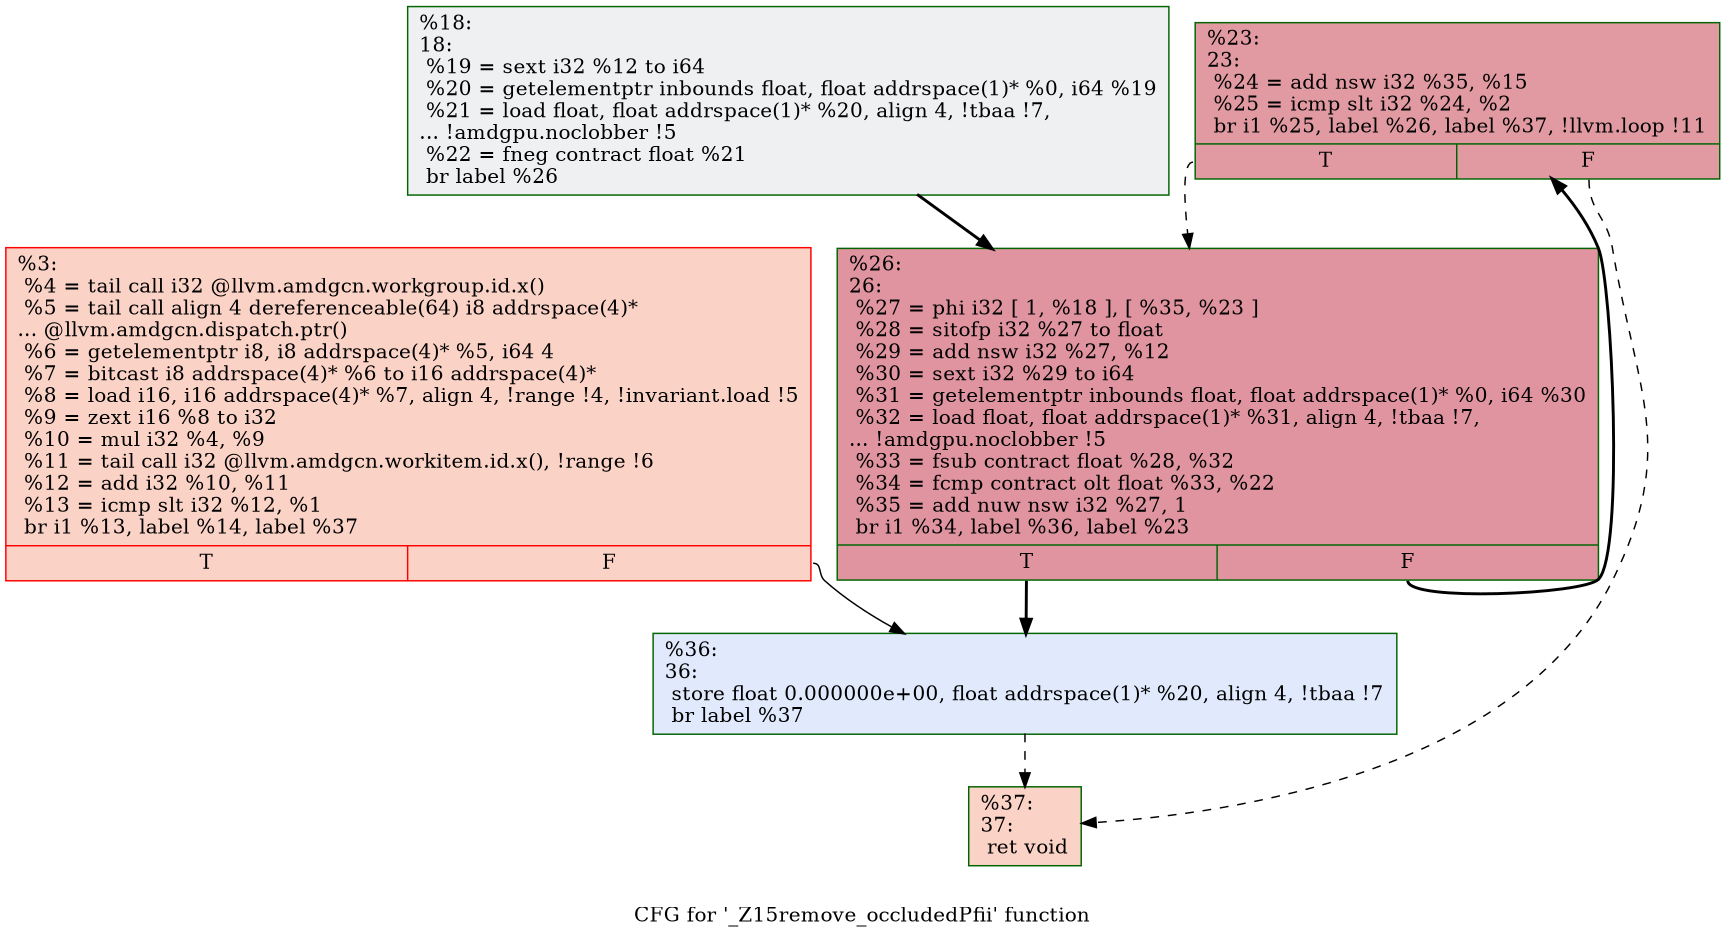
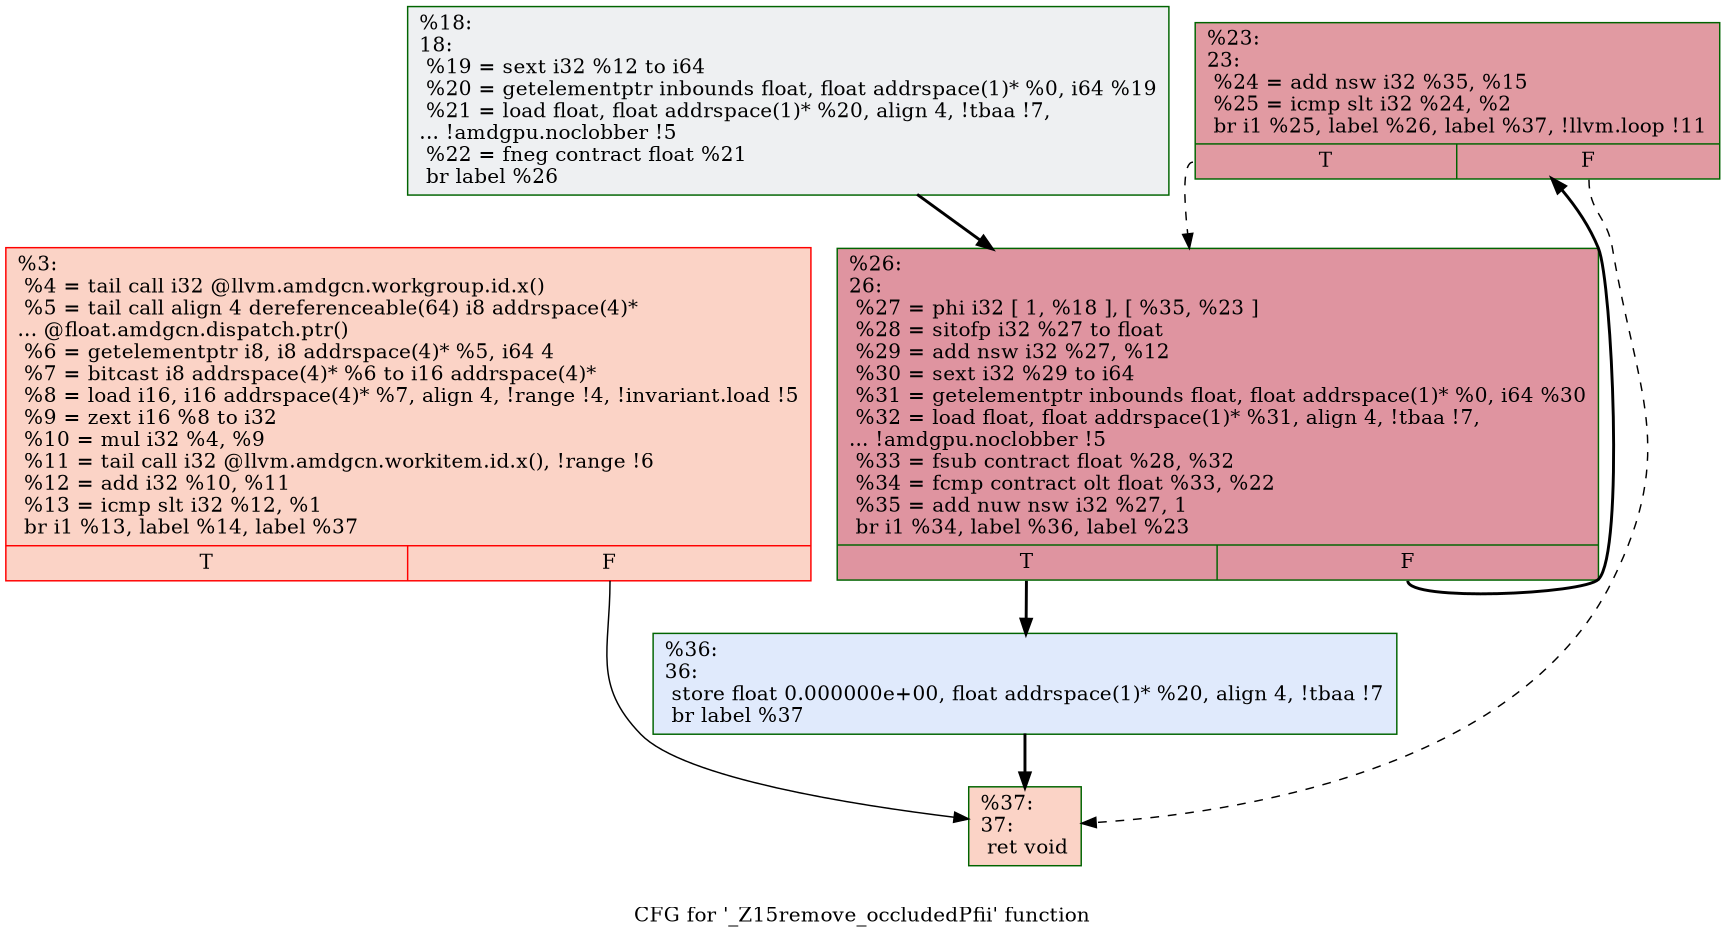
node "%3:": text "... @llvm.amdgcn.dispatch.ptr()" -> "... @float.amdgcn.dispatch.ptr()"
edge "%3:" -> "%36:": now "%3:" -> "%37:"
edge "%36:" -> "%37:": style dashed -> bold
